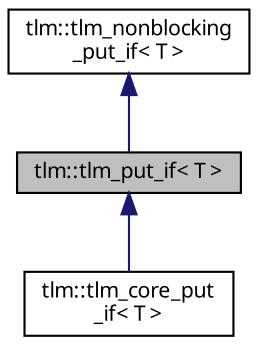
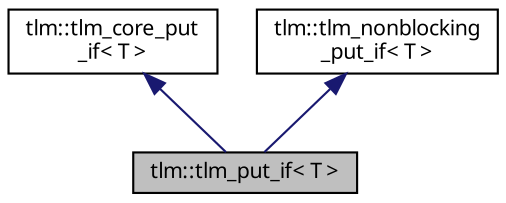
edge "tlm::tlm_core_put _if< T >" -> "tlm::tlm_put_if< T >": reversed
